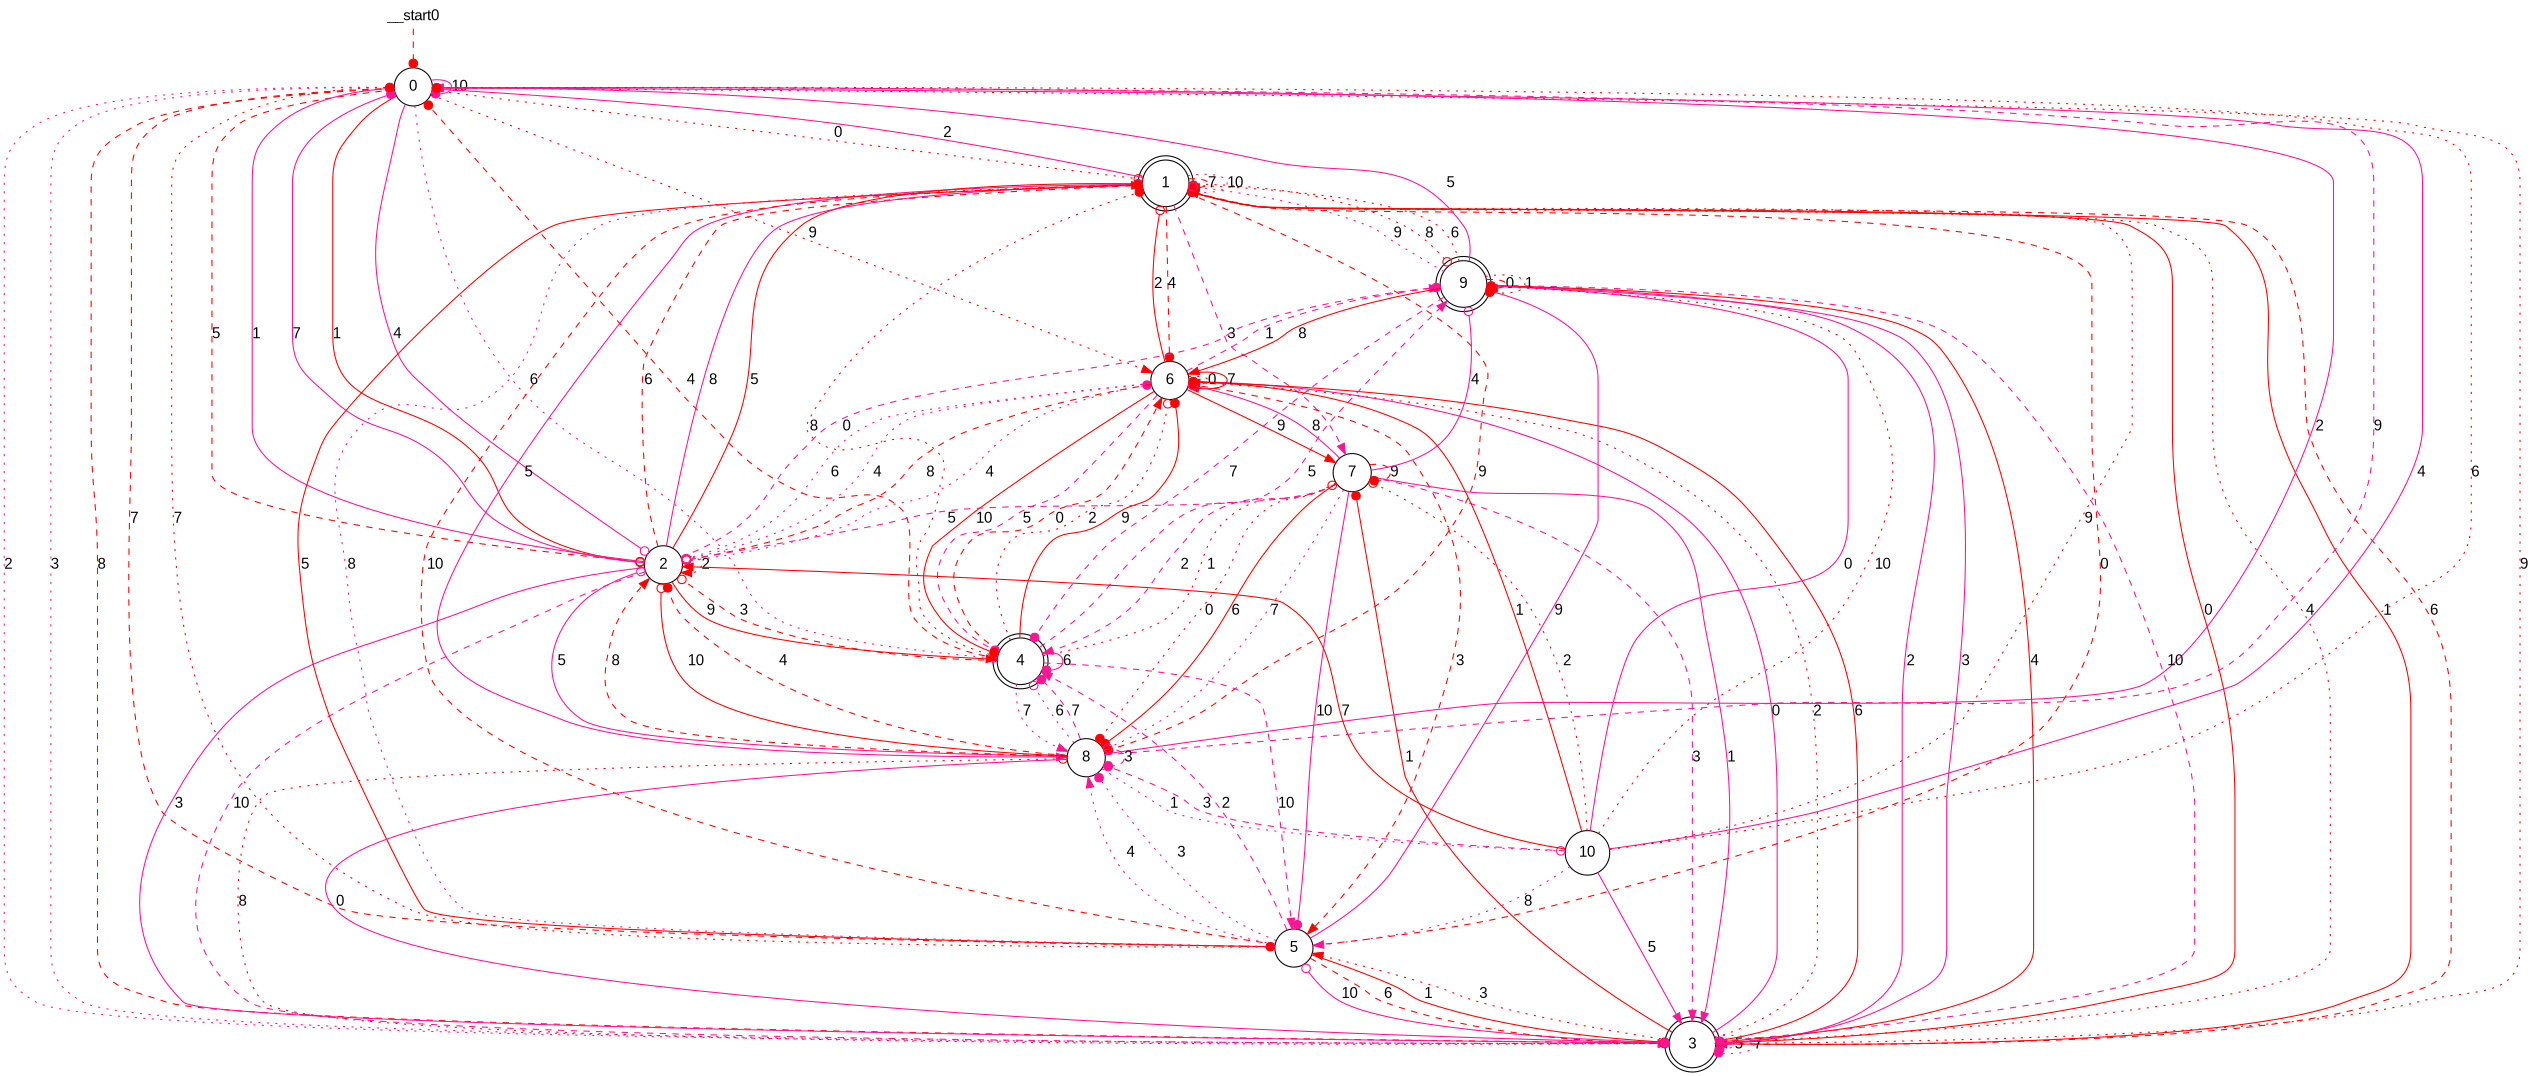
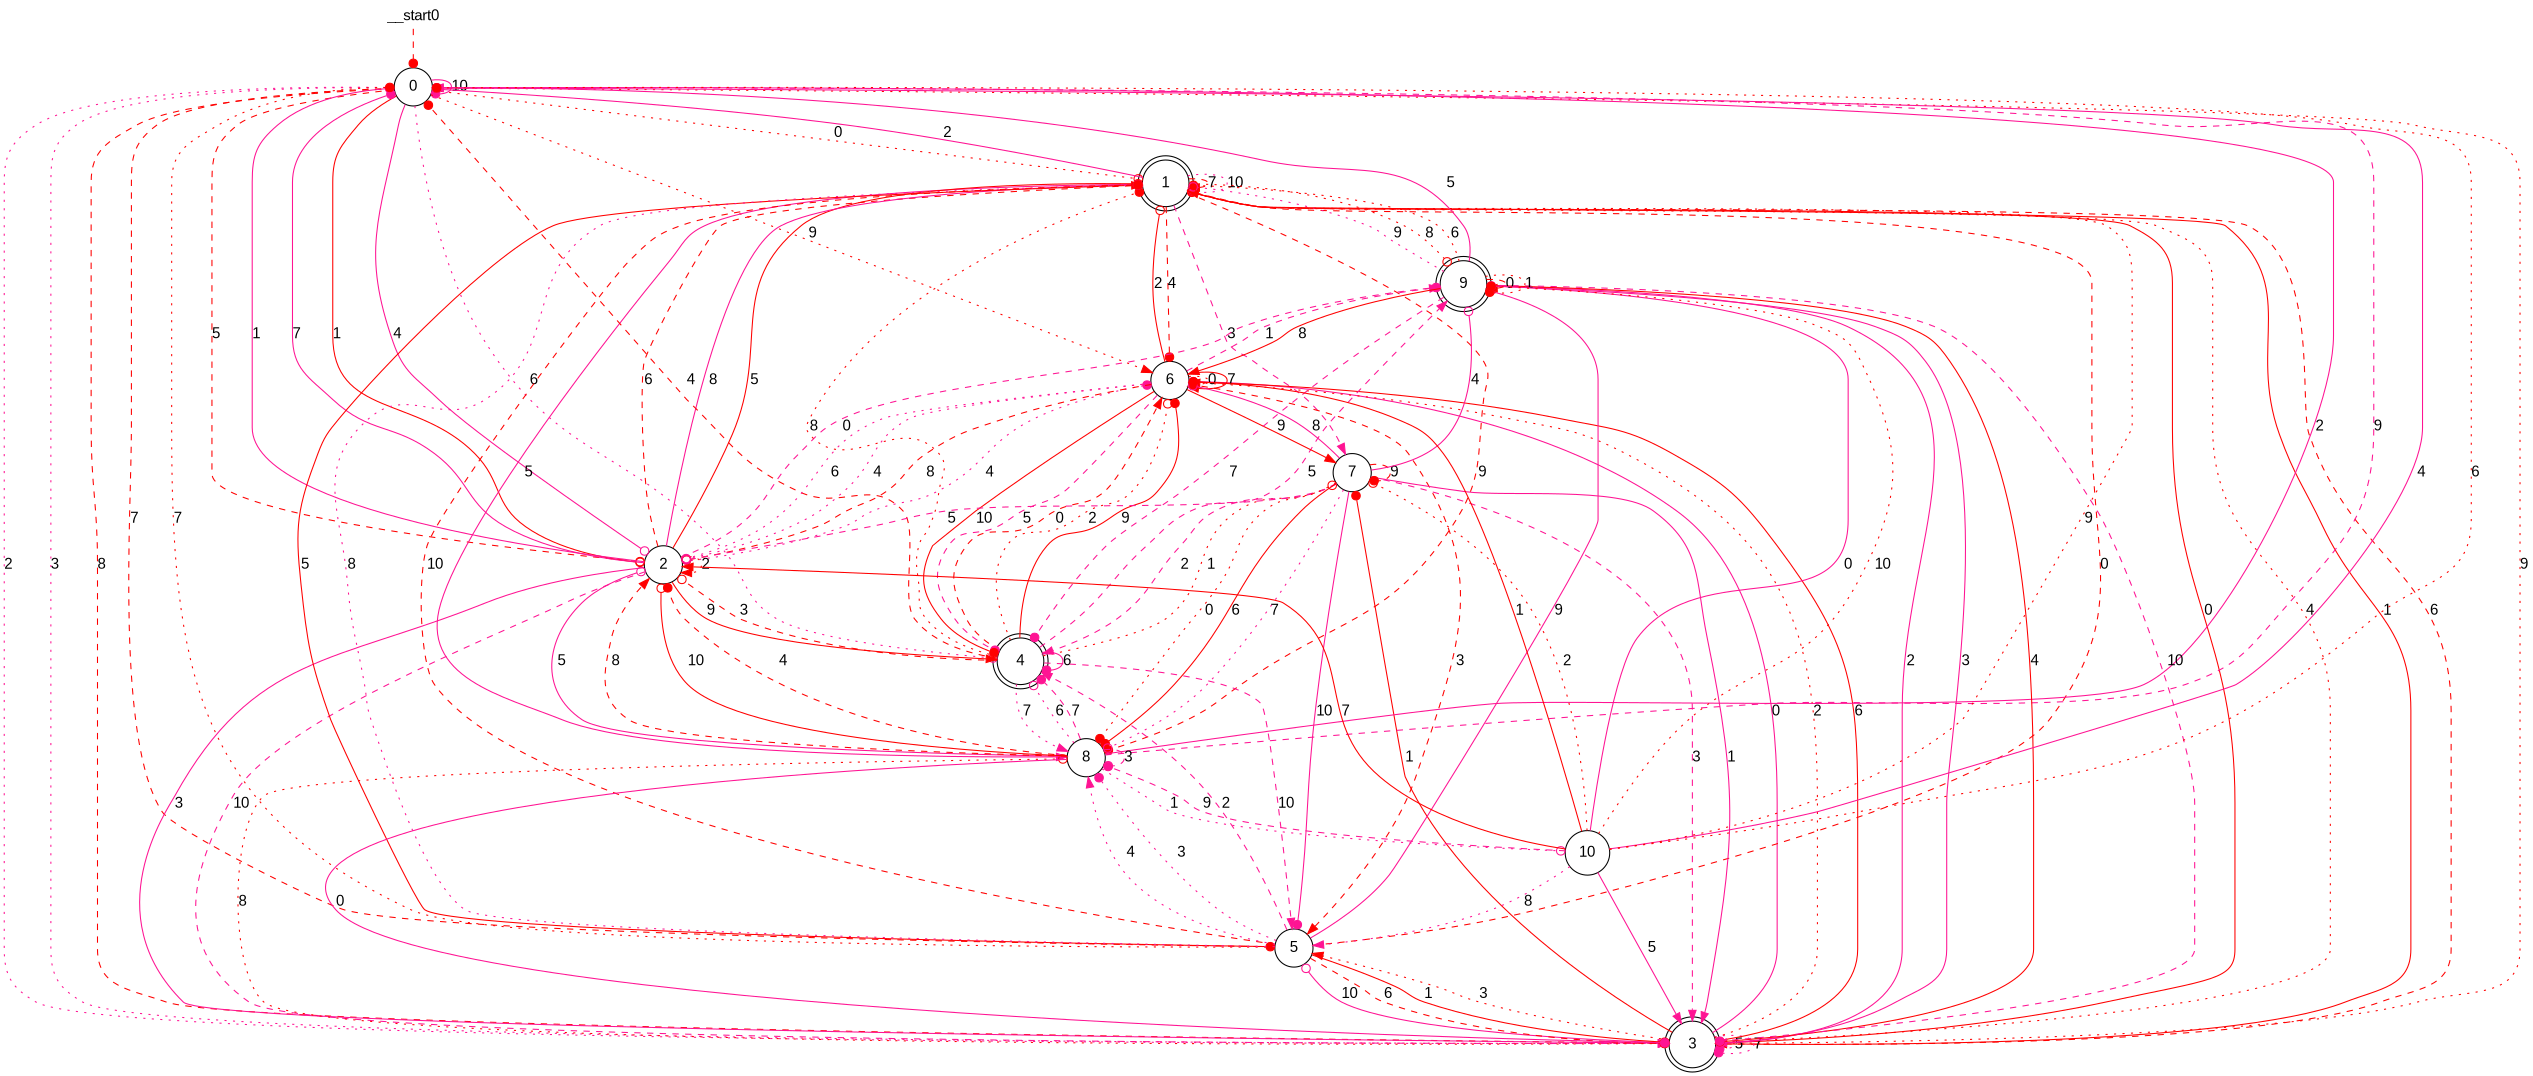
edge "10" -> "8": label "3" -> "9"
